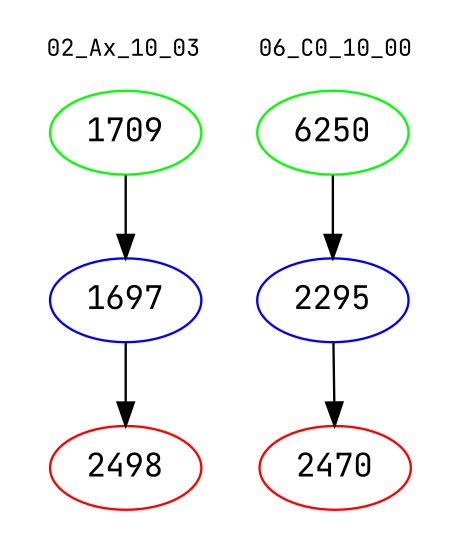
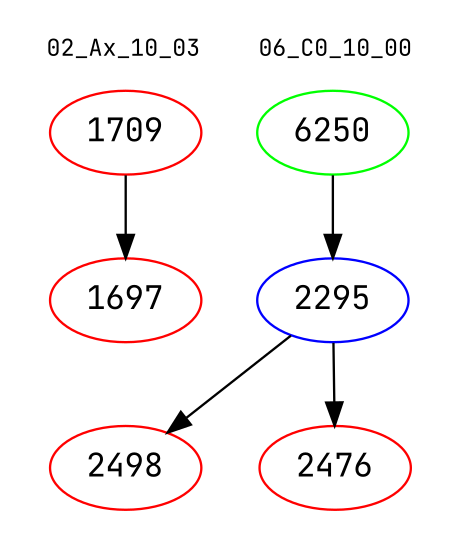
node "1709": color green -> red
node "1697": color blue -> red
edge "1697" -> "2498": now "2295" -> "2498"
node "2470": label "2470" -> "2476"
